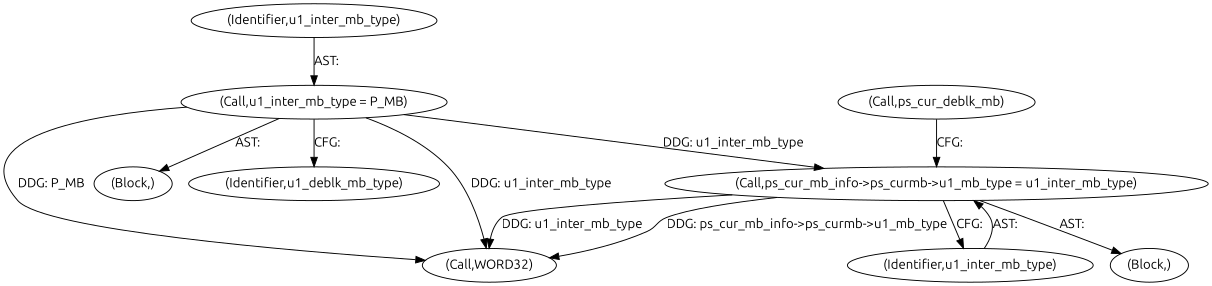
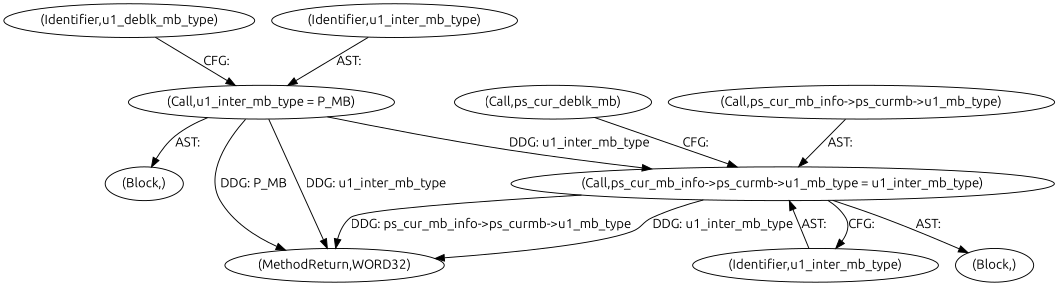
node "(Call,ps_cur_mb_info->ps_curmb->u1_mb_type)": added
edge "(Call,u1_inter_mb_type = P_MB)" -> "(Identifier,u1_deblk_mb_type)": reversed
node "(Call,WORD32)": label "(Call,WORD32)" -> "(MethodReturn,WORD32)"
